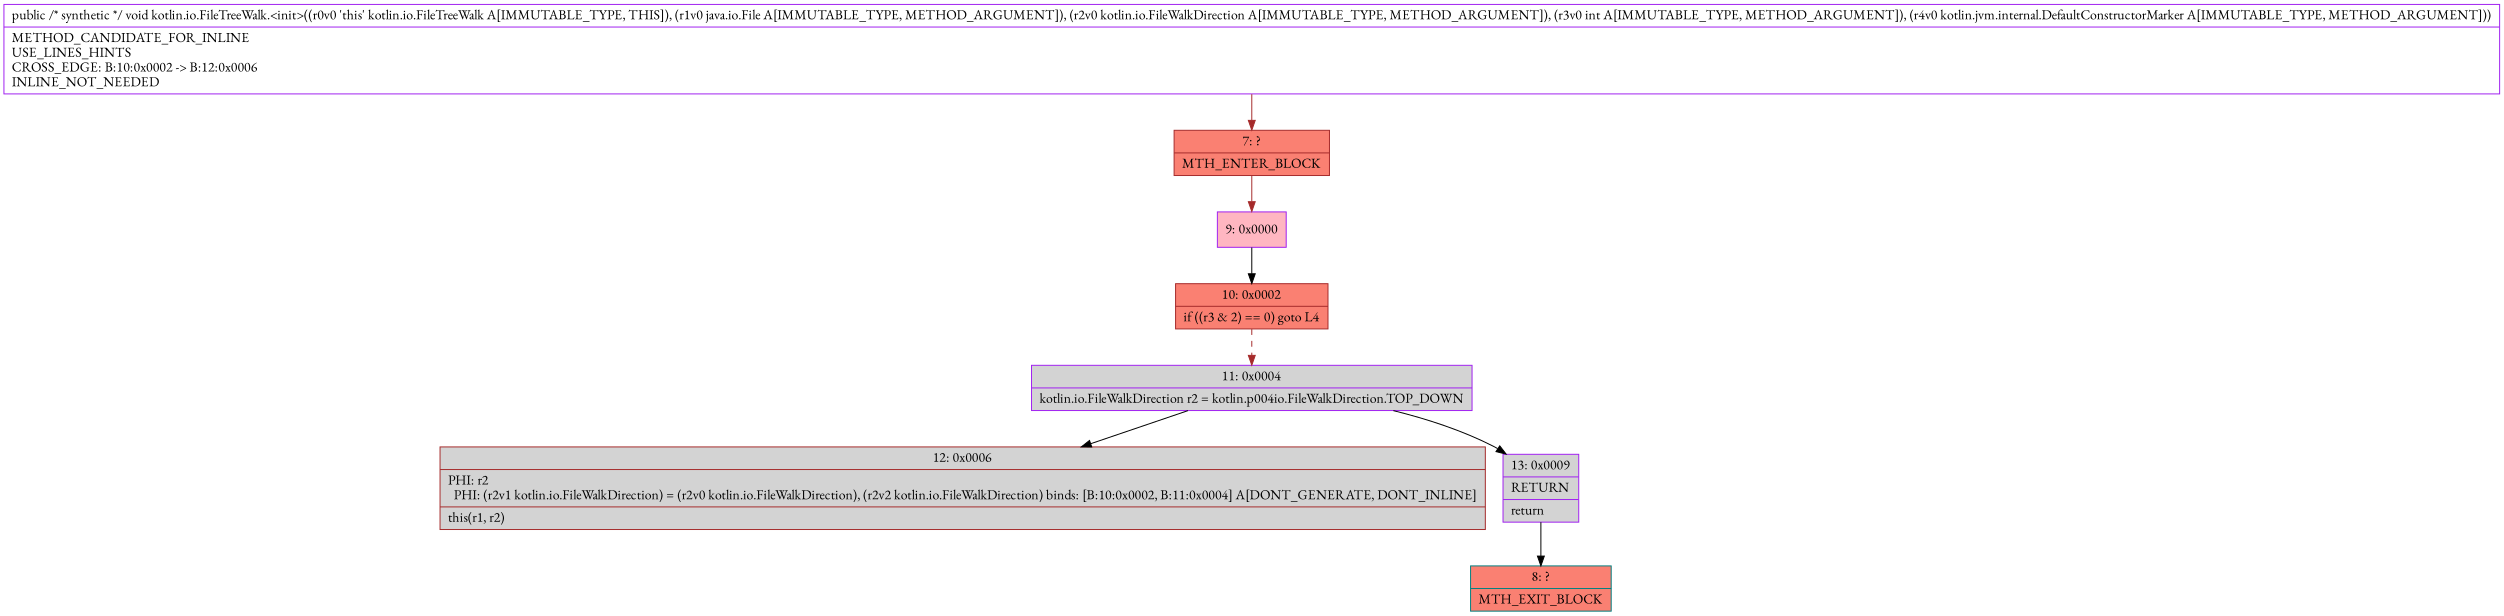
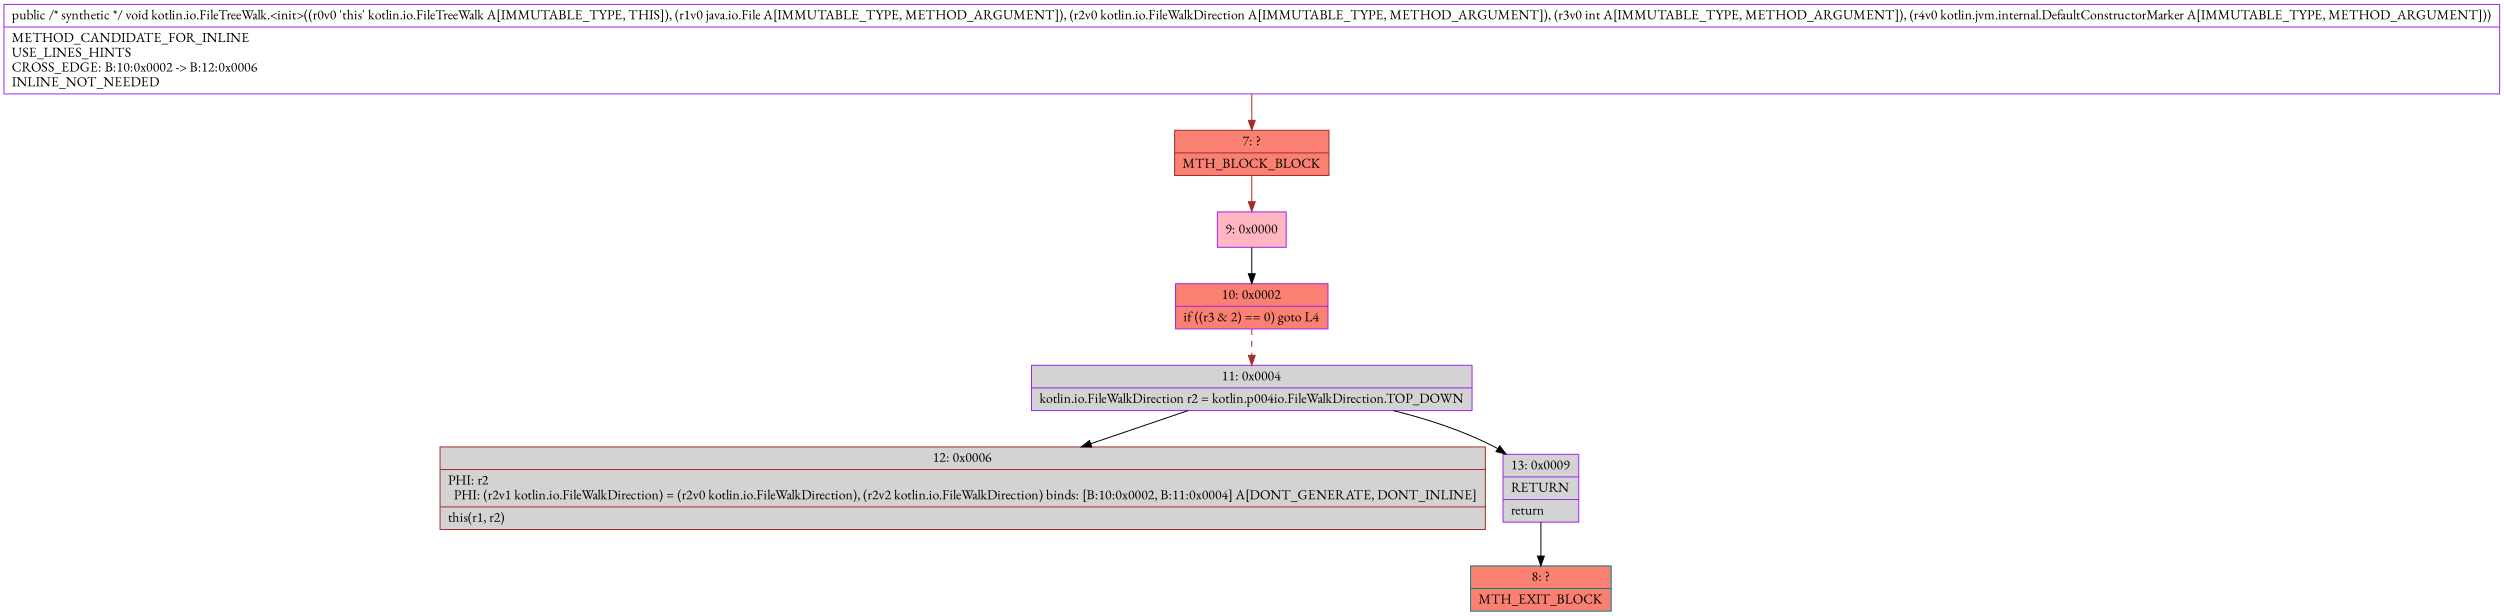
node "7: ?": text "MTH_ENTER_BLOCK" -> "MTH_BLOCK_BLOCK"
node "10: 0x0002": color brown -> purple
